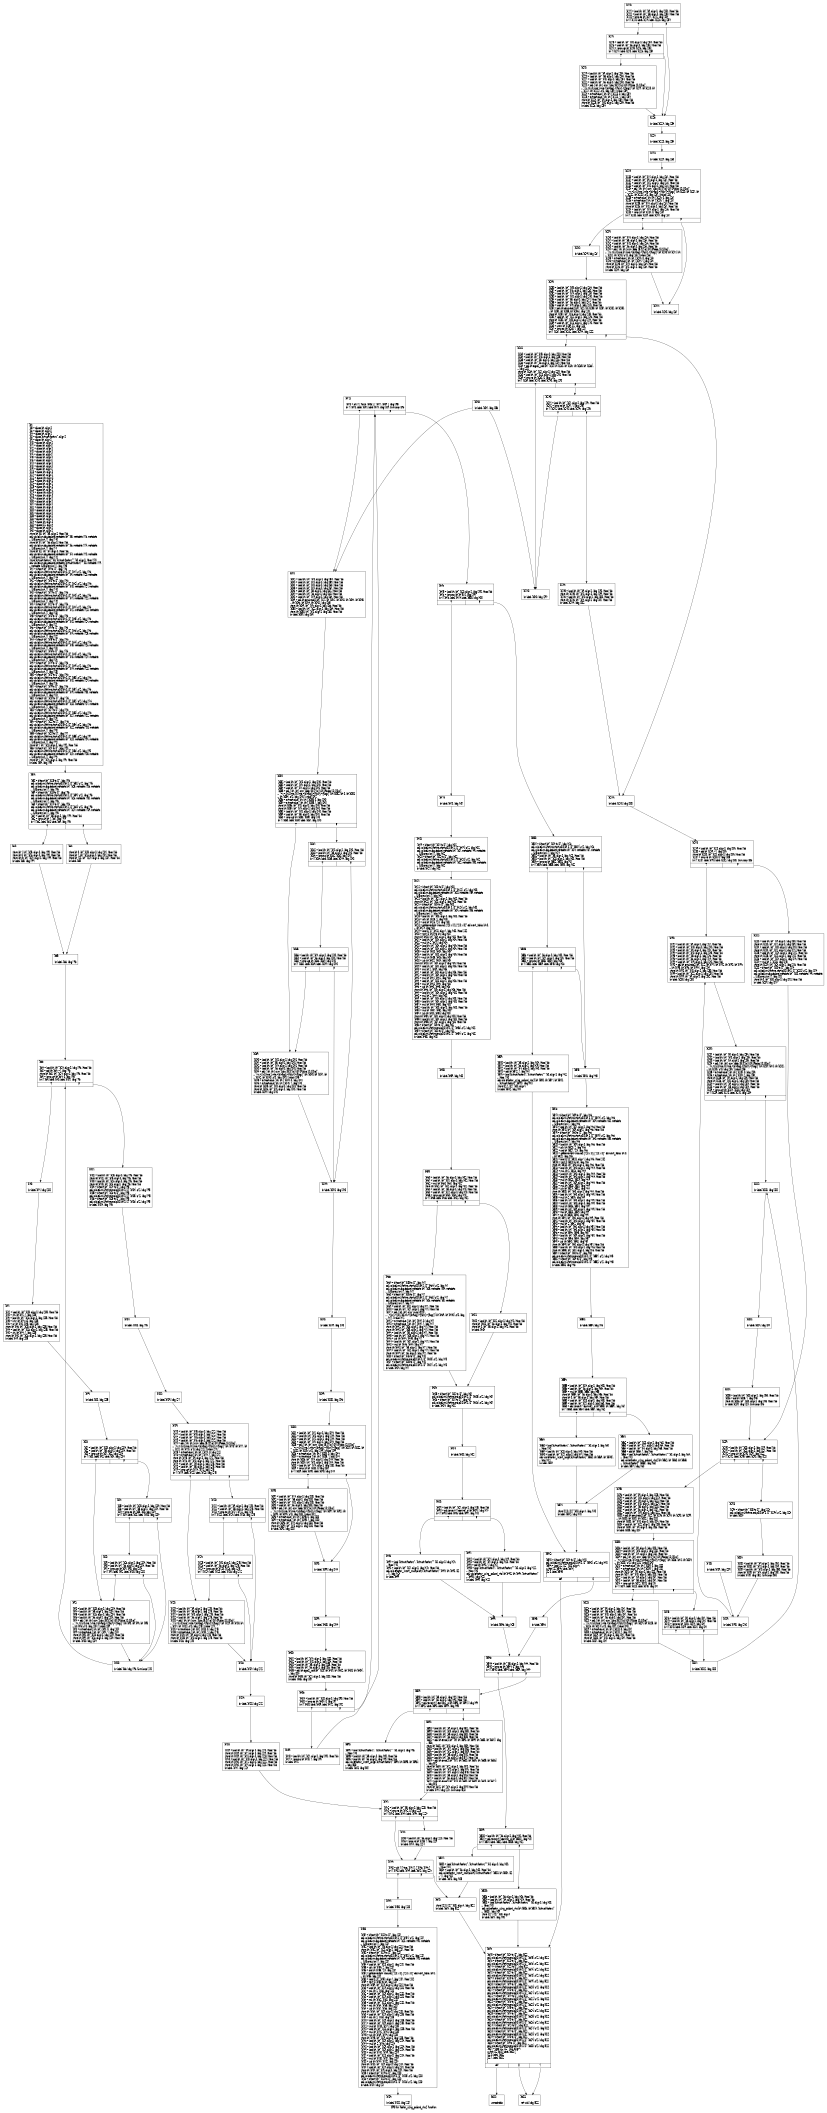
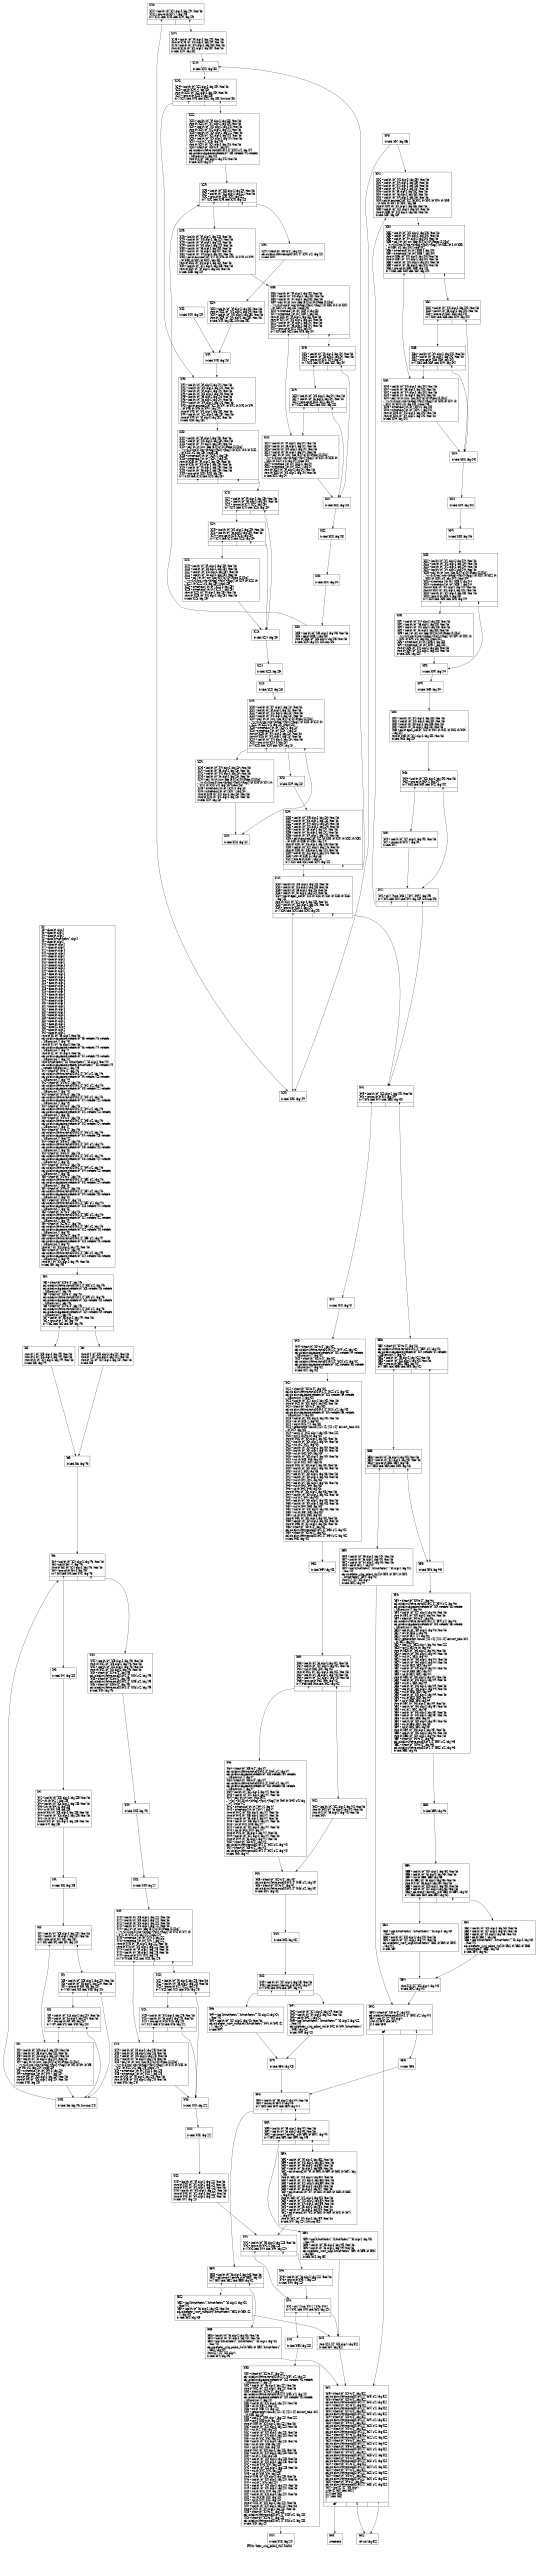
edge "%262:" -> "%270:": now "%262:" -> "%414:"
node "%319:": added
node "%4:": text "... !DIExpression()), !dbg !182" -> "... !DIExpression()), !tbaa !182"
edge "%200:" -> "%332:": now "%200:" -> "%210:"
edge "%593:" -> "%613:": added
